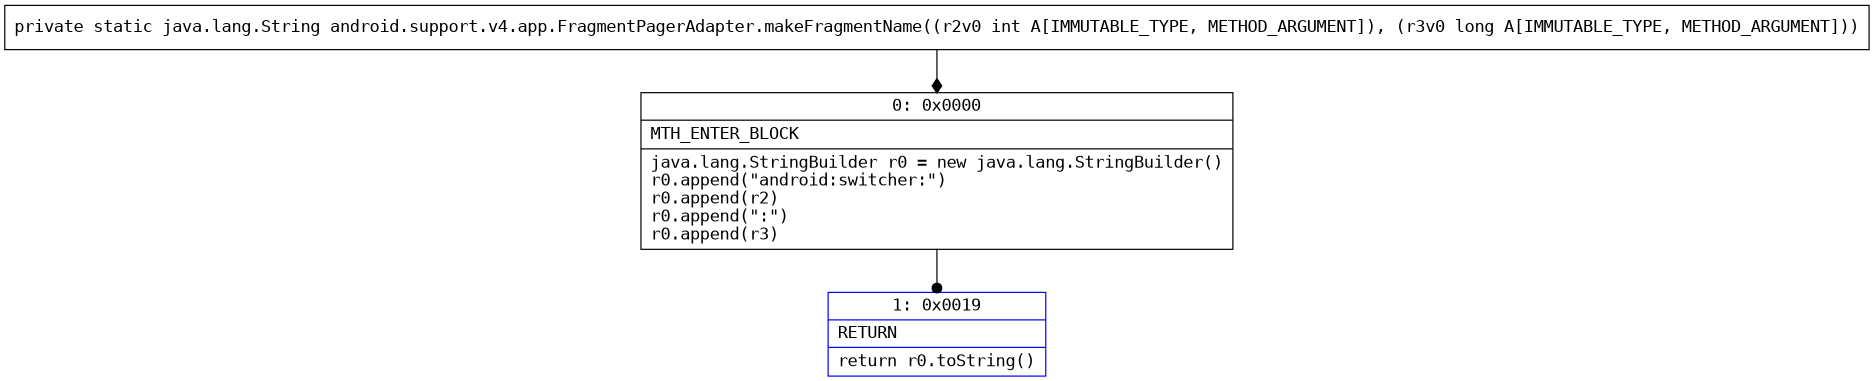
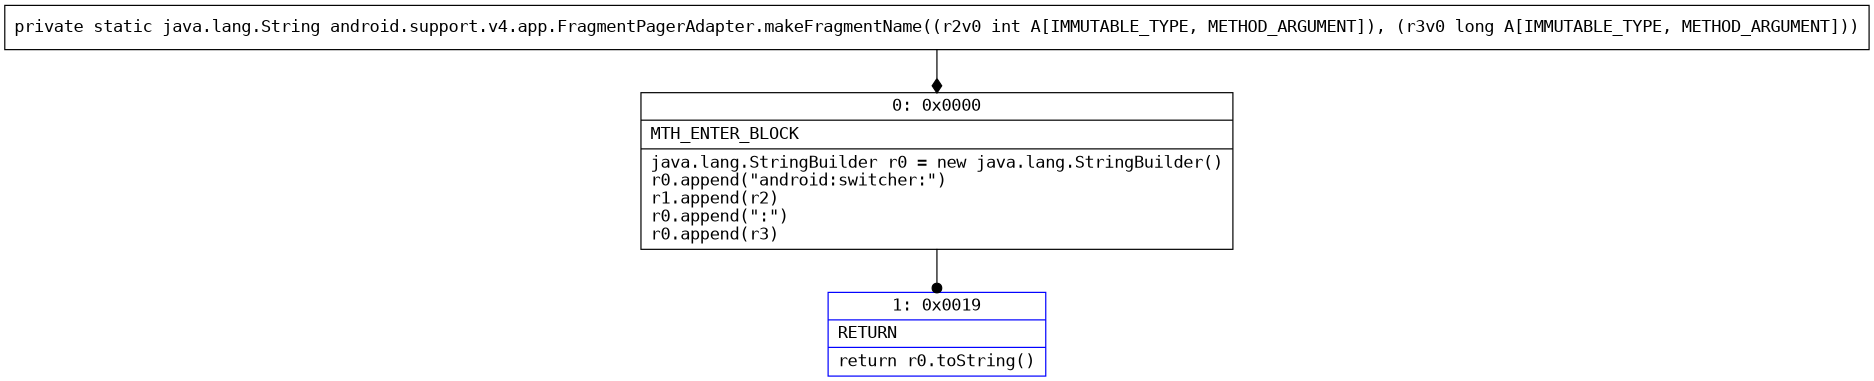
node "0: 0x0000": text "r0.append(r2)" -> "r1.append(r2)"
